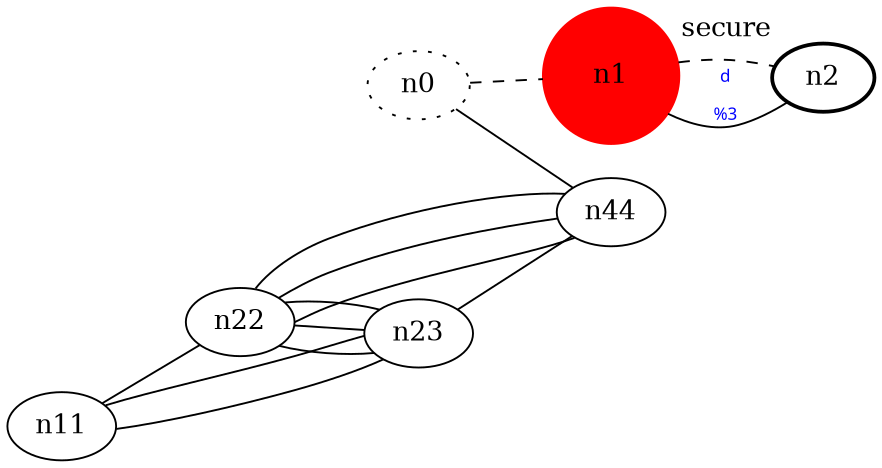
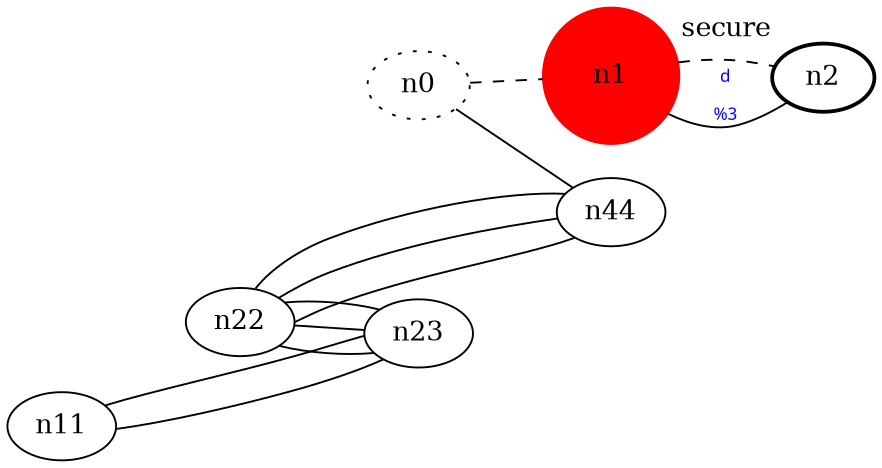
edge "n44" -- "n23": removed
edge "n22" -- "n11": removed
